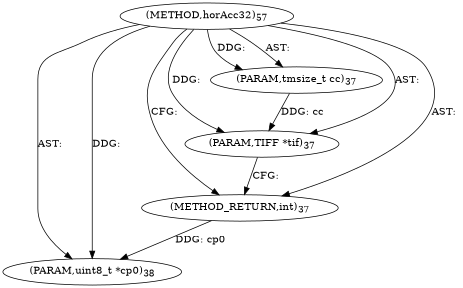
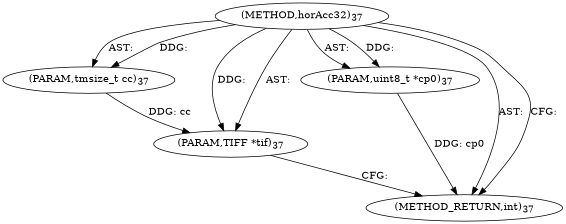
node "(METHOD,horAcc32)": text "57" -> "37"
edge "(METHOD_RETURN,int)" -> "(PARAM,uint8_t *cp0)": reversed
node "(PARAM,uint8_t *cp0)": text "38" -> "37"
